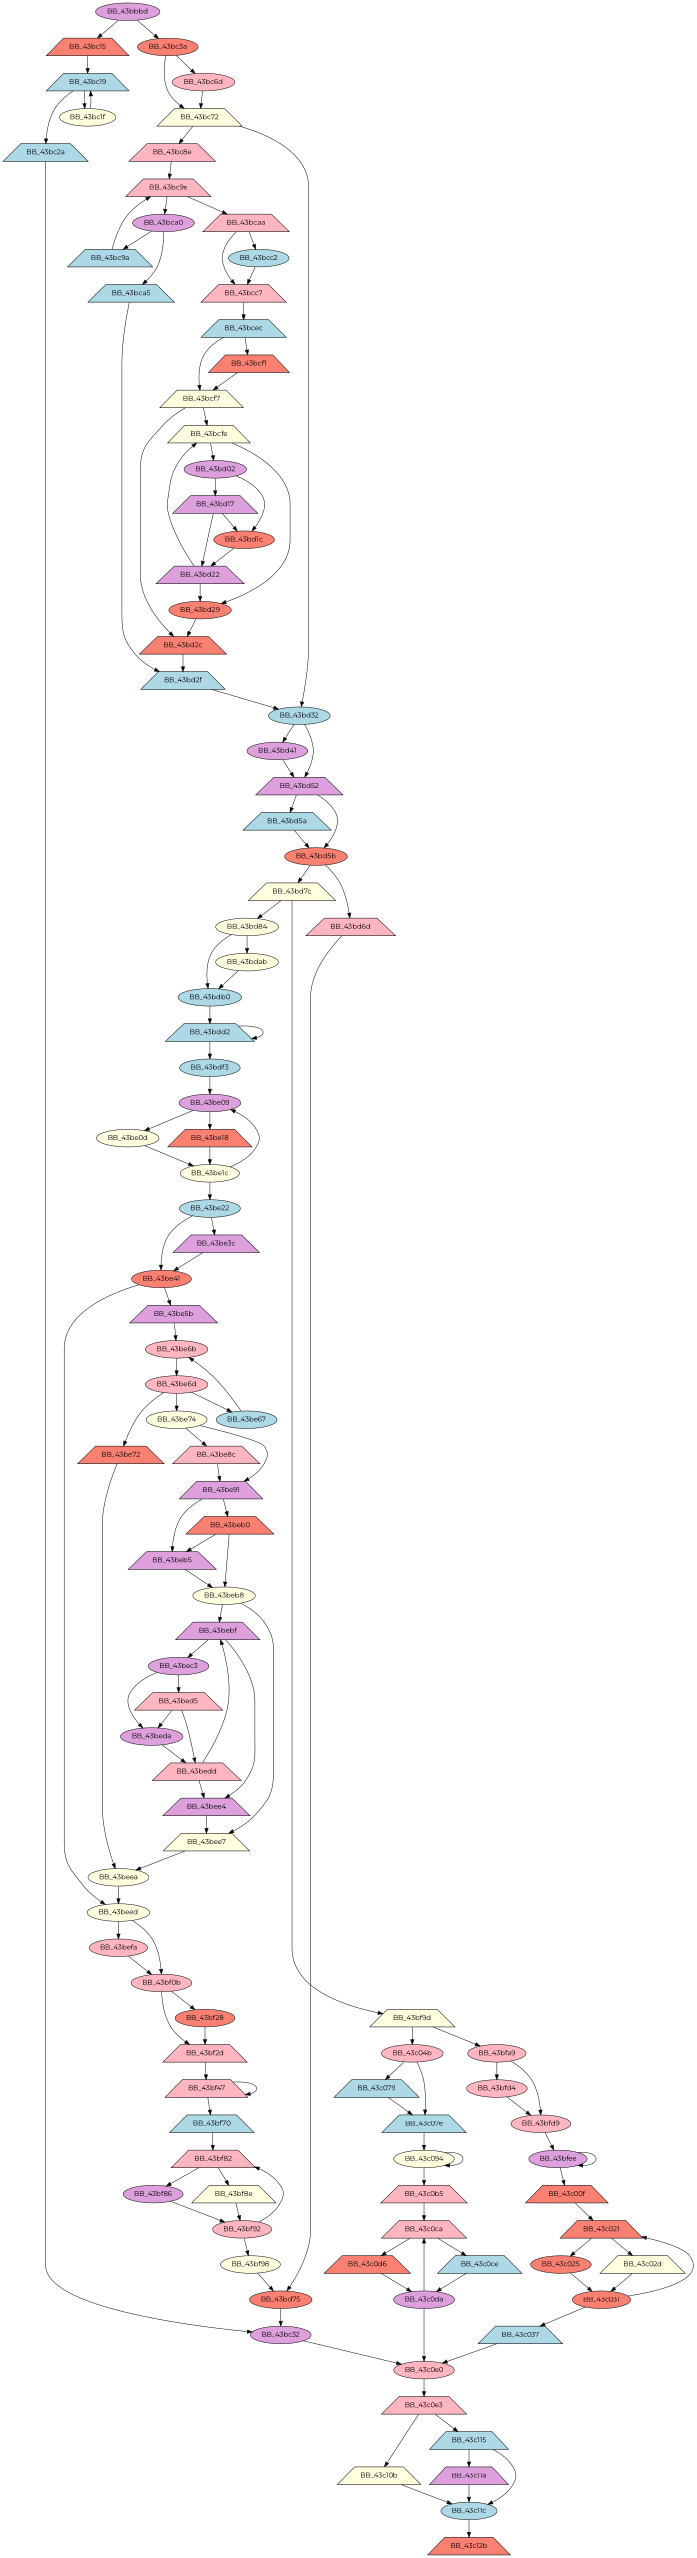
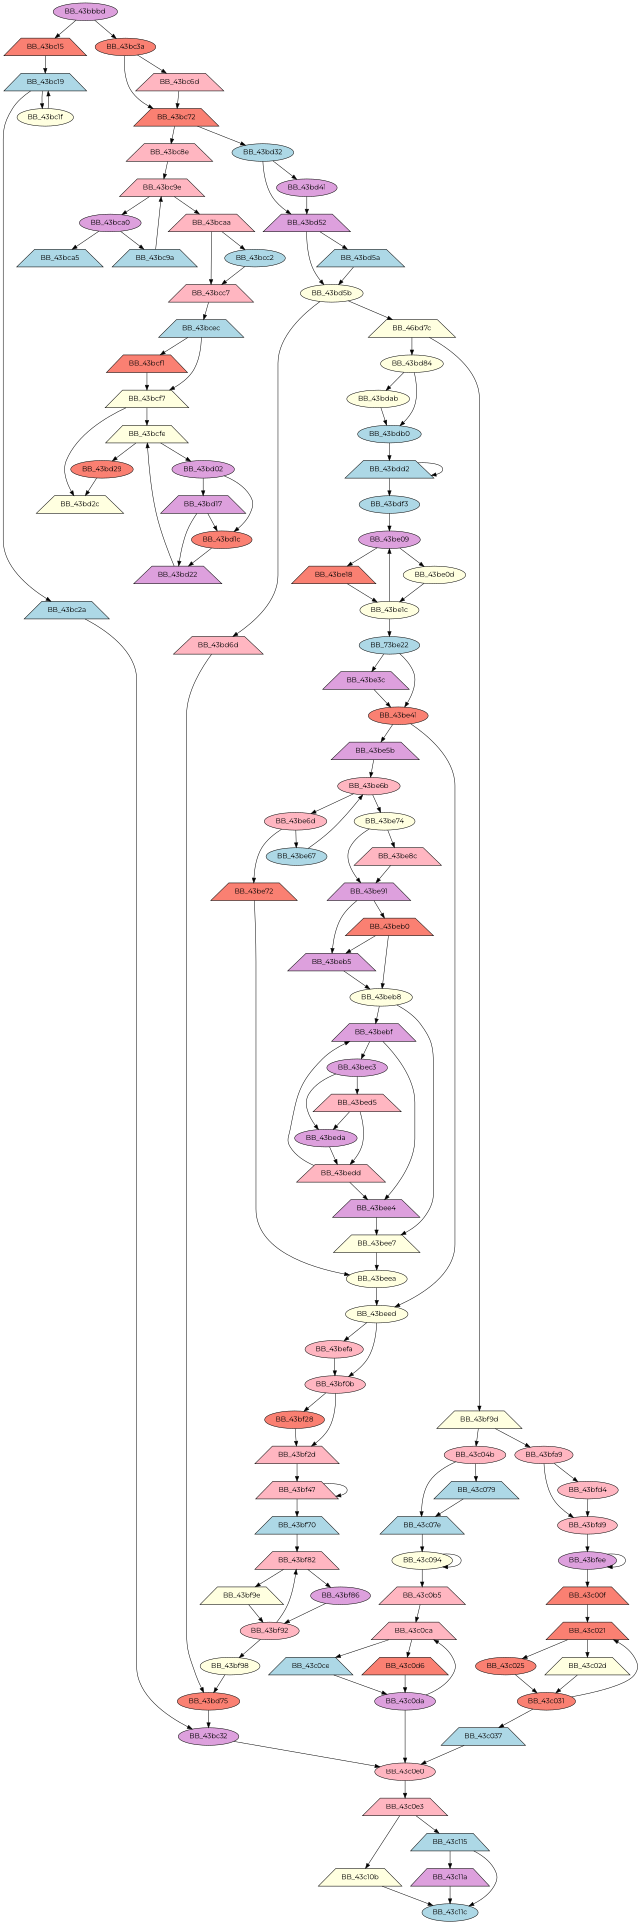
node "BB_43bc6d": shape ellipse -> trapezium
node "BB_43bc72": fillcolor lightyellow -> salmon
edge "BB_43bd22" -> "BB_43bd29": removed
node "BB_43bd2c": fillcolor salmon -> lightyellow
node "BB_43bd2f": removed
node "BB_43bd5b": fillcolor salmon -> lightyellow
node "BB_43bd7c": label "BB_43bd7c" -> "BB_46bd7c"
node "BB_43be22": label "BB_43be22" -> "BB_73be22"
edge "BB_43be6d" -> "BB_43be74": now "BB_43be6b" -> "BB_43be74"
node "BB_43bf8e": label "BB_43bf8e" -> "BB_43bf9e"
node "BB_43c12b": removed
